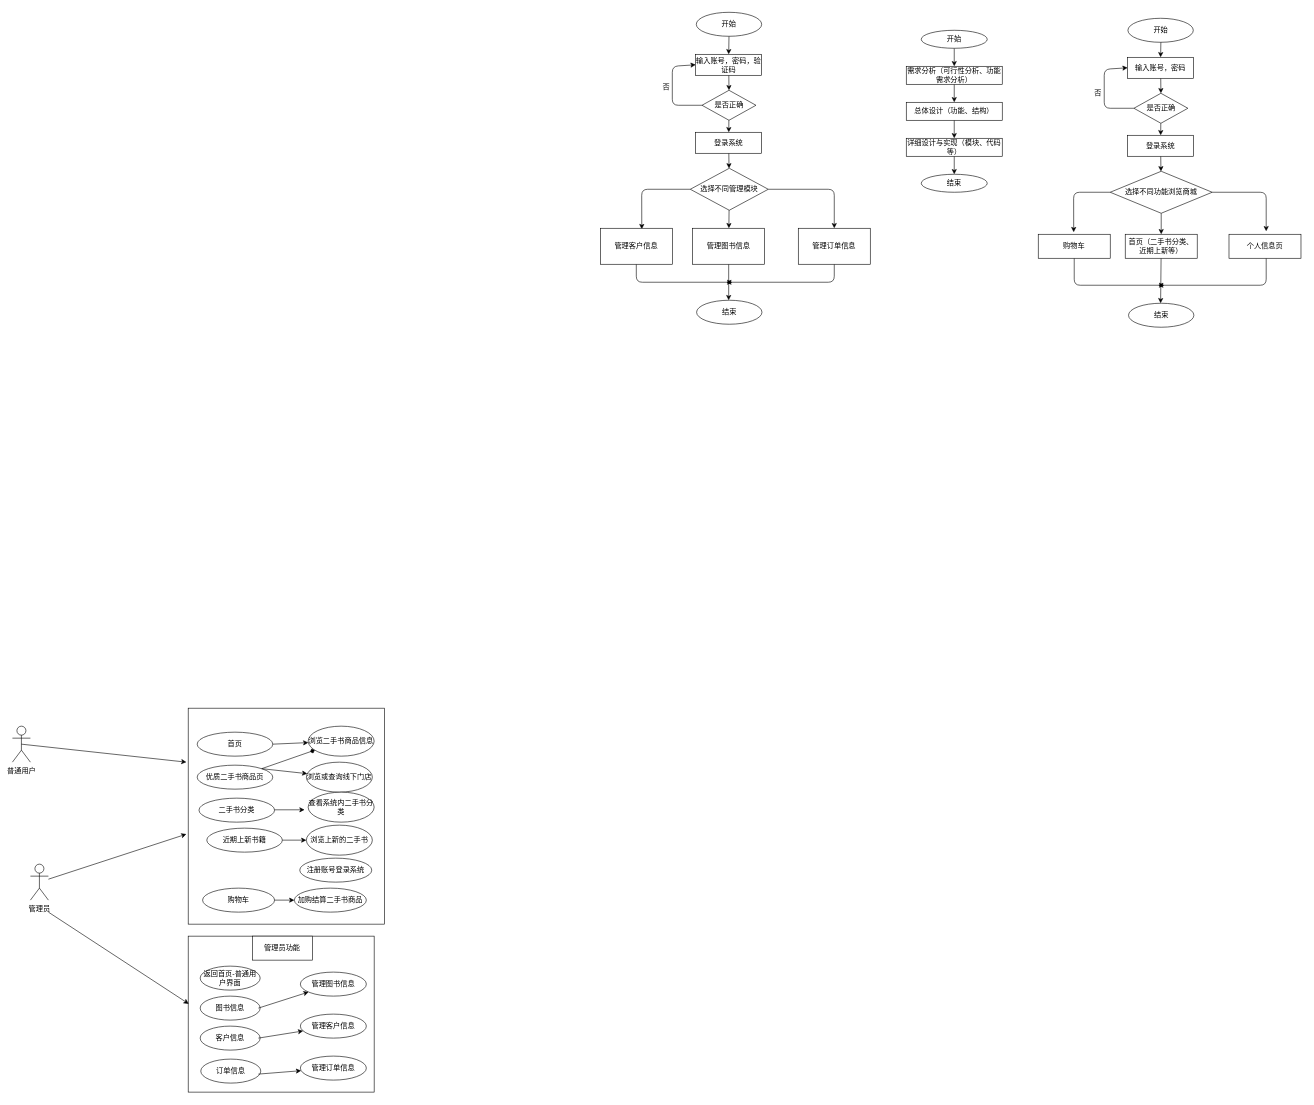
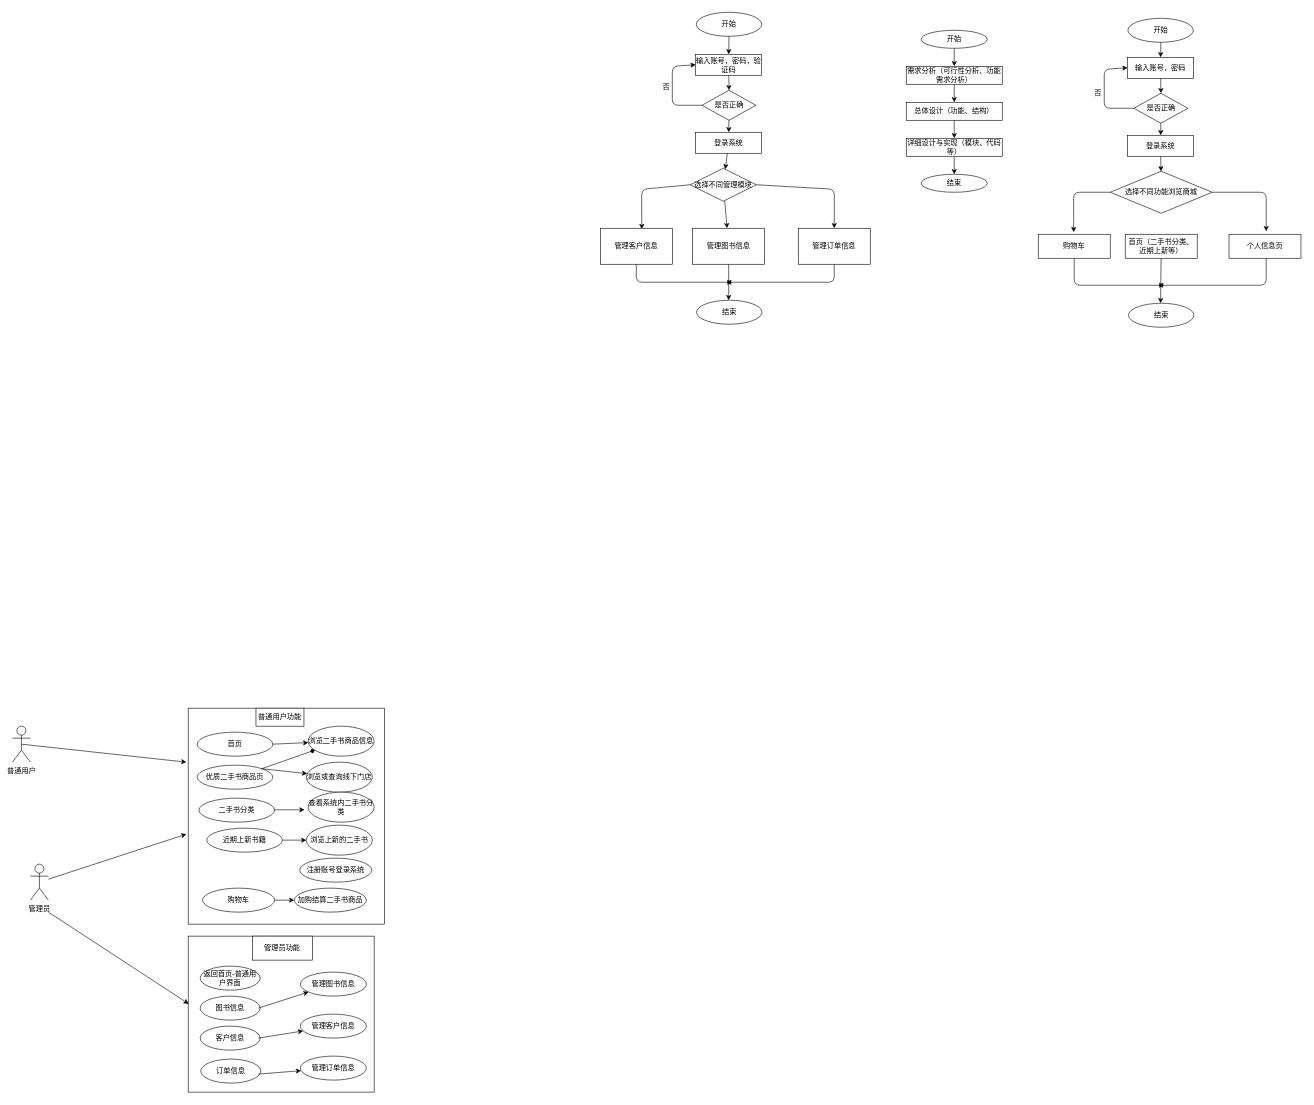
node "选择不同管理模块": size 78x42 -> 66x33
edge "选择不同功能浏览商城" -> "首页（二手书分类、近期上新等）": removed
node "普通用户功能": added
